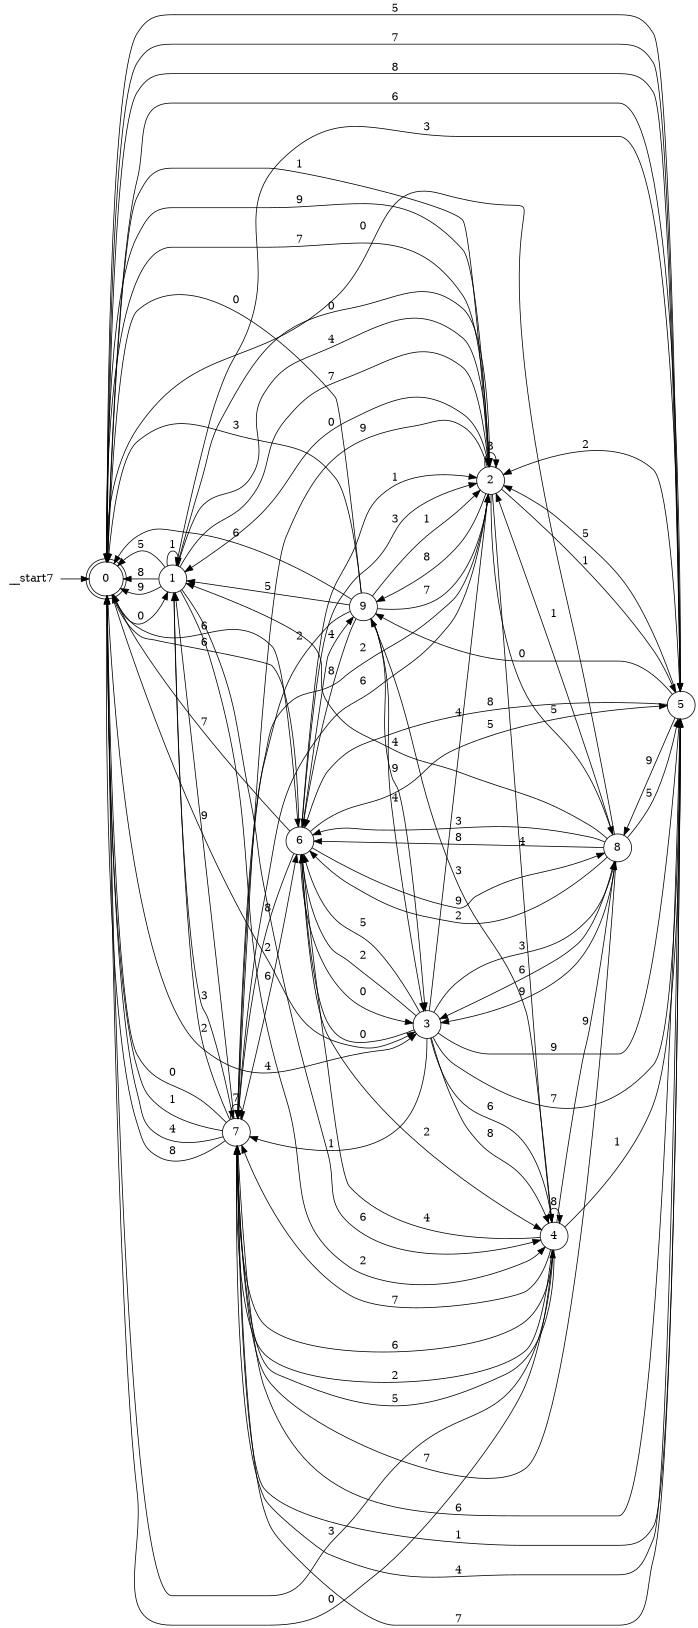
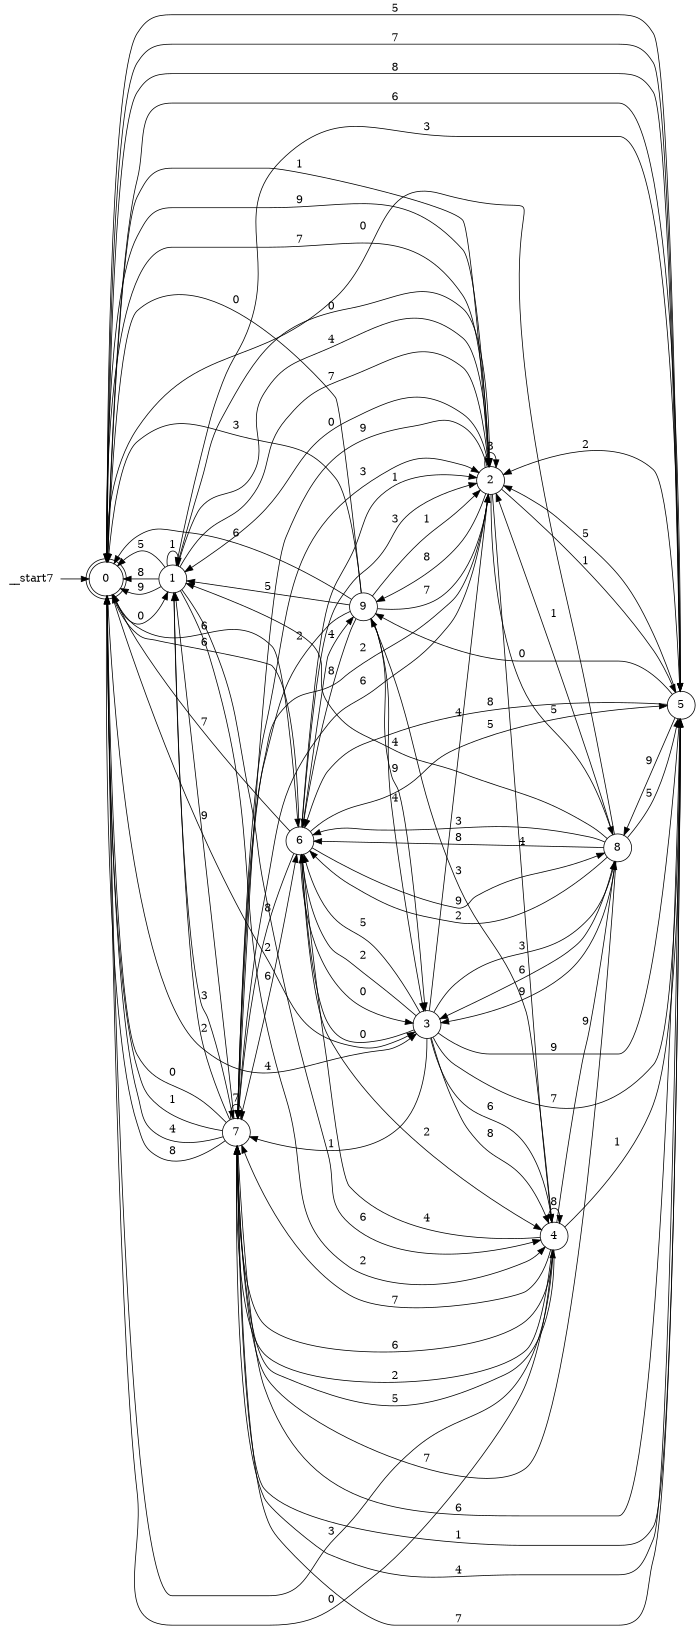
edge "7" -> "2": added, label "3"
